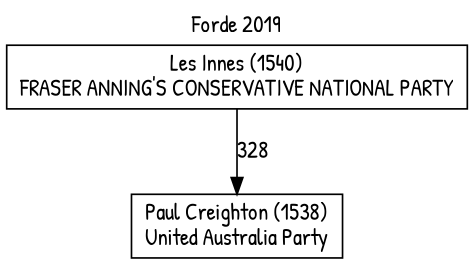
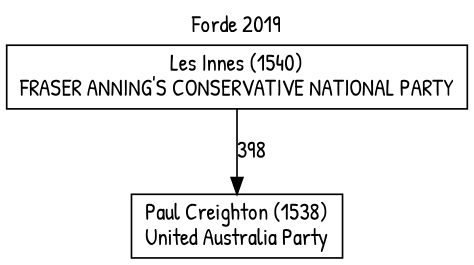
edge "Les Innes (1540) FRASER ANNING'S CONSERVATIVE NATIONAL PARTY" -> "Paul Creighton (1538) United Australia Party": label "328" -> "398"
